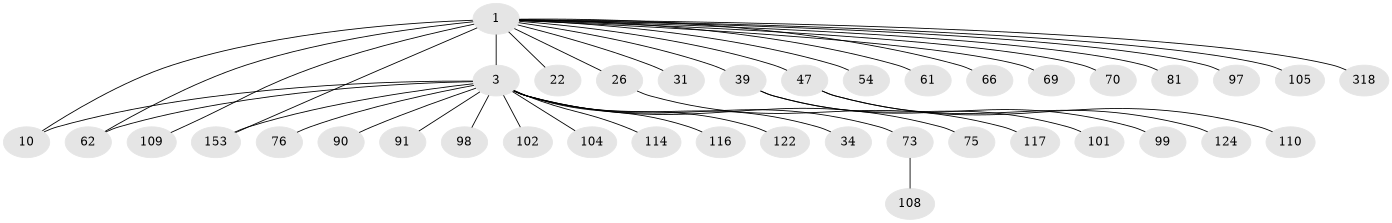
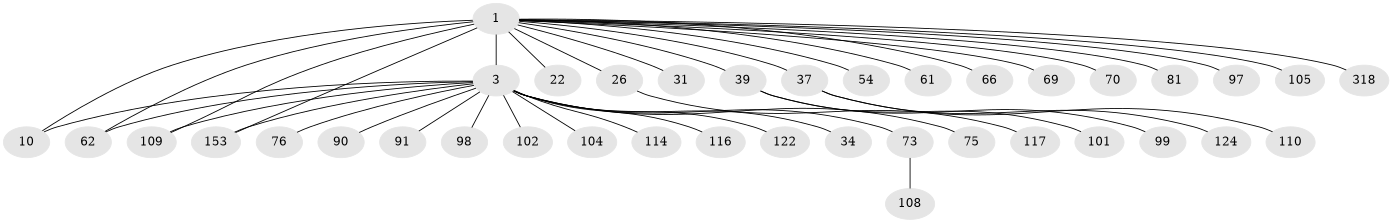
node "47": label "47" -> "37"
edge "3" -- "109": added
